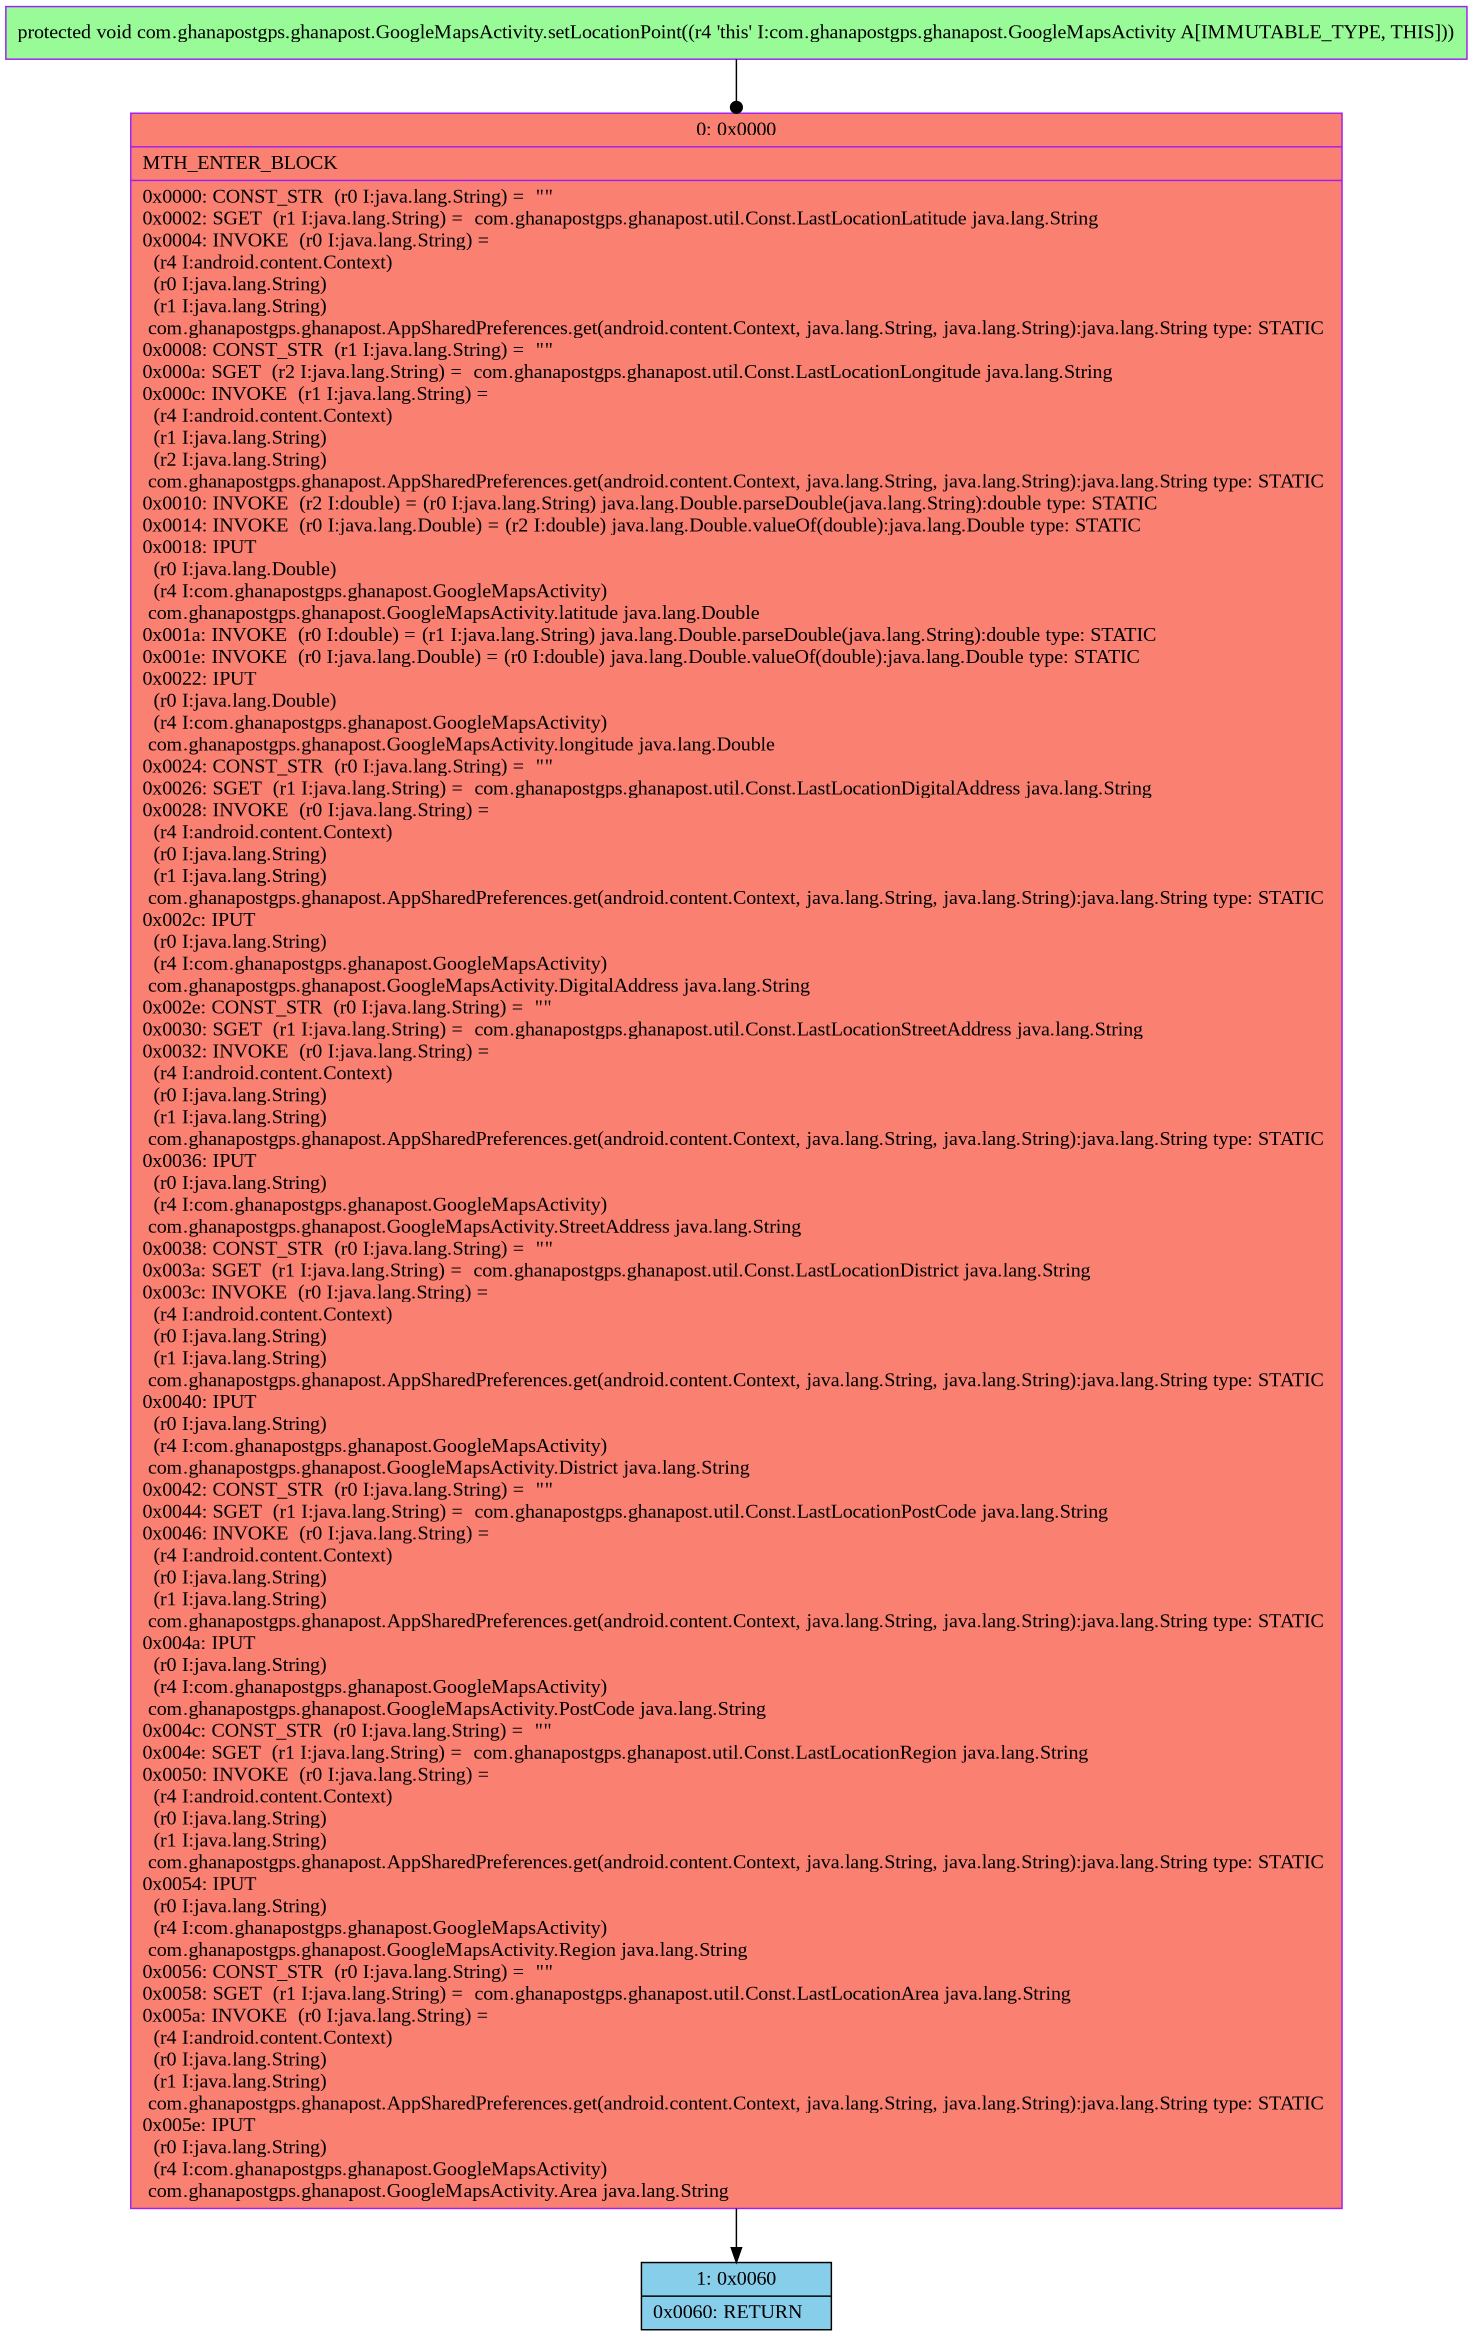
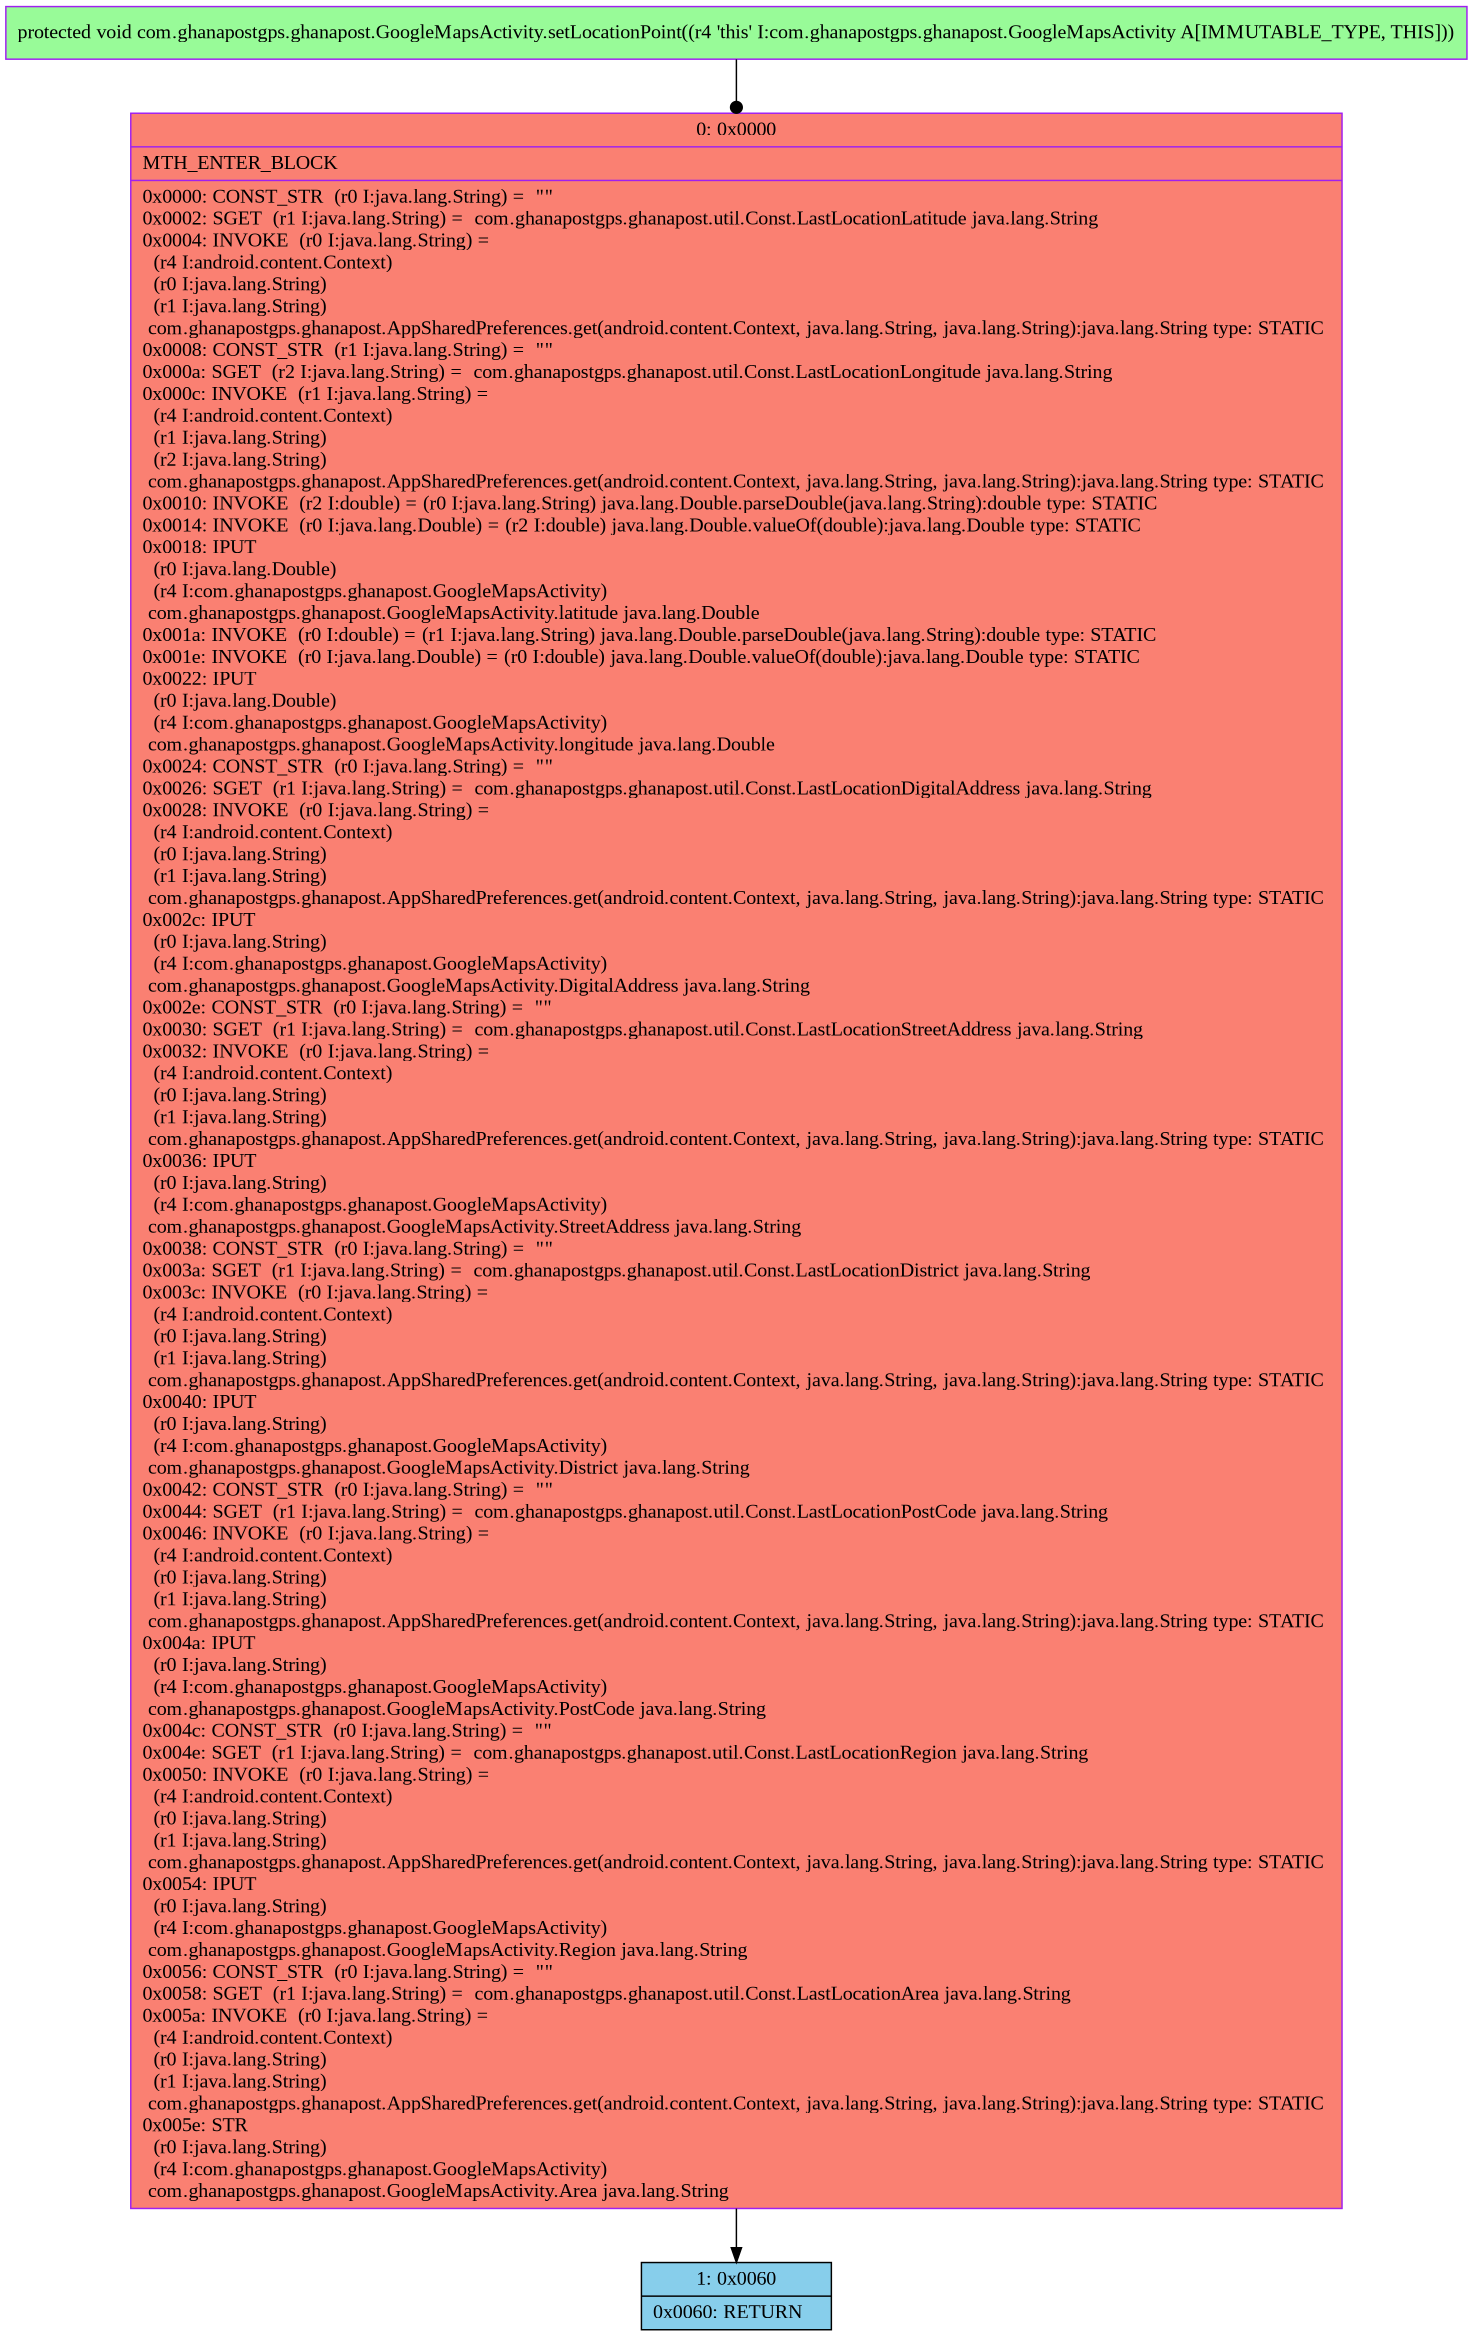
node "0: 0x0000": text "0x005e: IPUT" -> "0x005e: STR"
